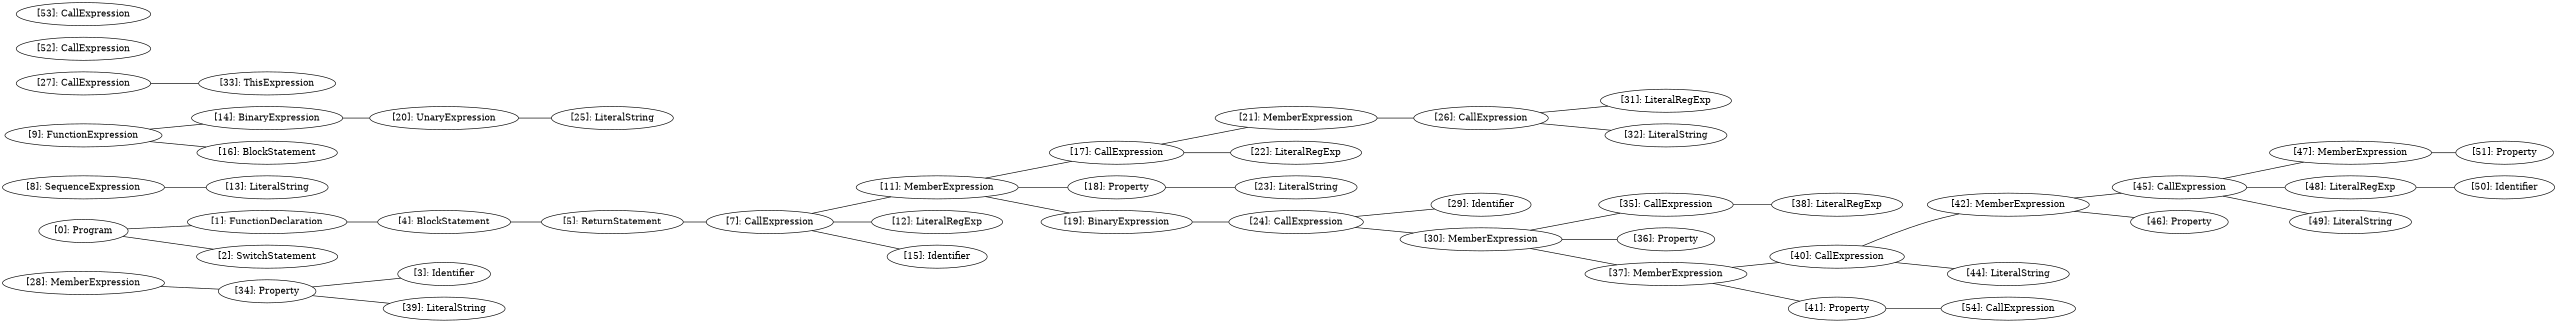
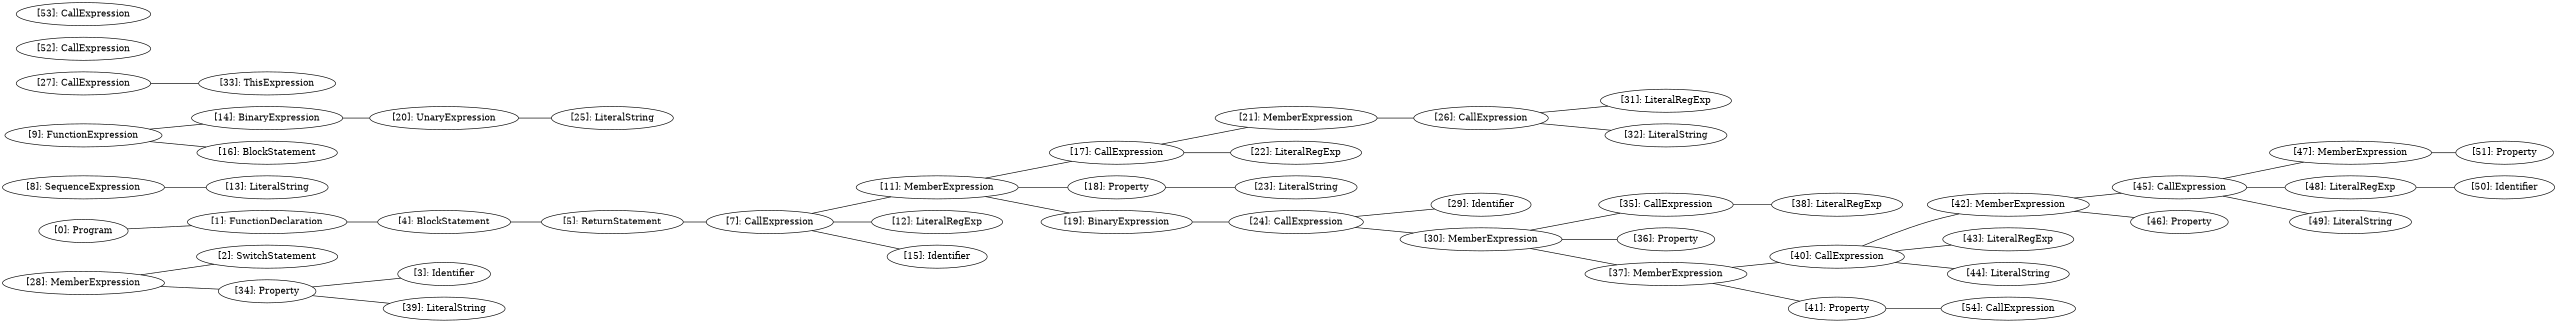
node "[43]: LiteralRegExp": added
edge "[0]: Program" -- "[2]: SwitchStatement": now "[28]: MemberExpression" -- "[2]: SwitchStatement"
